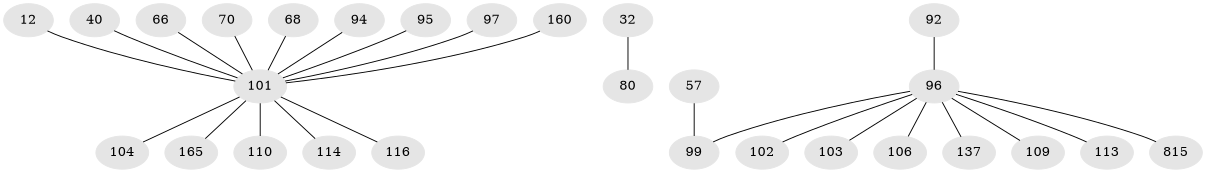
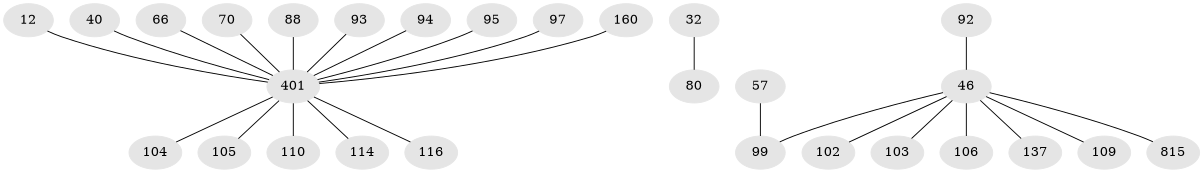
node "68": label "68" -> "88"
node "93": added
node "101": label "101" -> "401"
node "96": label "96" -> "46"
node "165": label "165" -> "105"
node "113": removed
